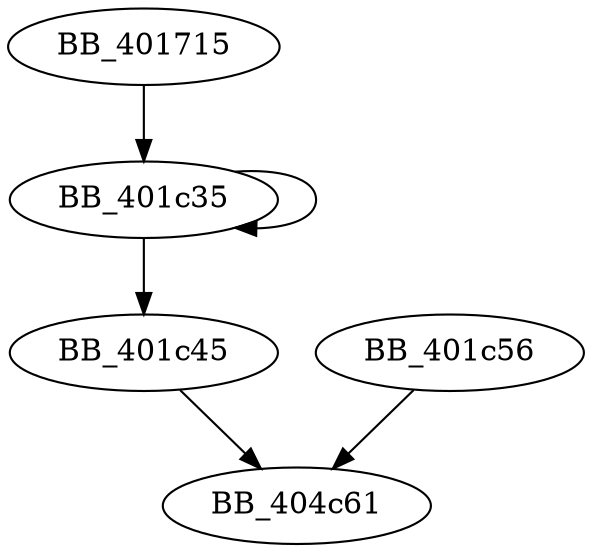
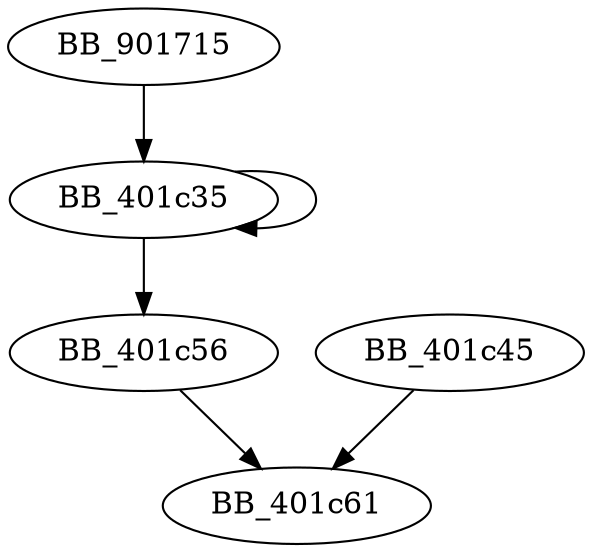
node "BB_401715": label "BB_401715" -> "BB_901715"
edge "BB_401c35" -> "BB_401c45": now "BB_401c35" -> "BB_401c56"
node "BB_404c61": label "BB_404c61" -> "BB_401c61"
